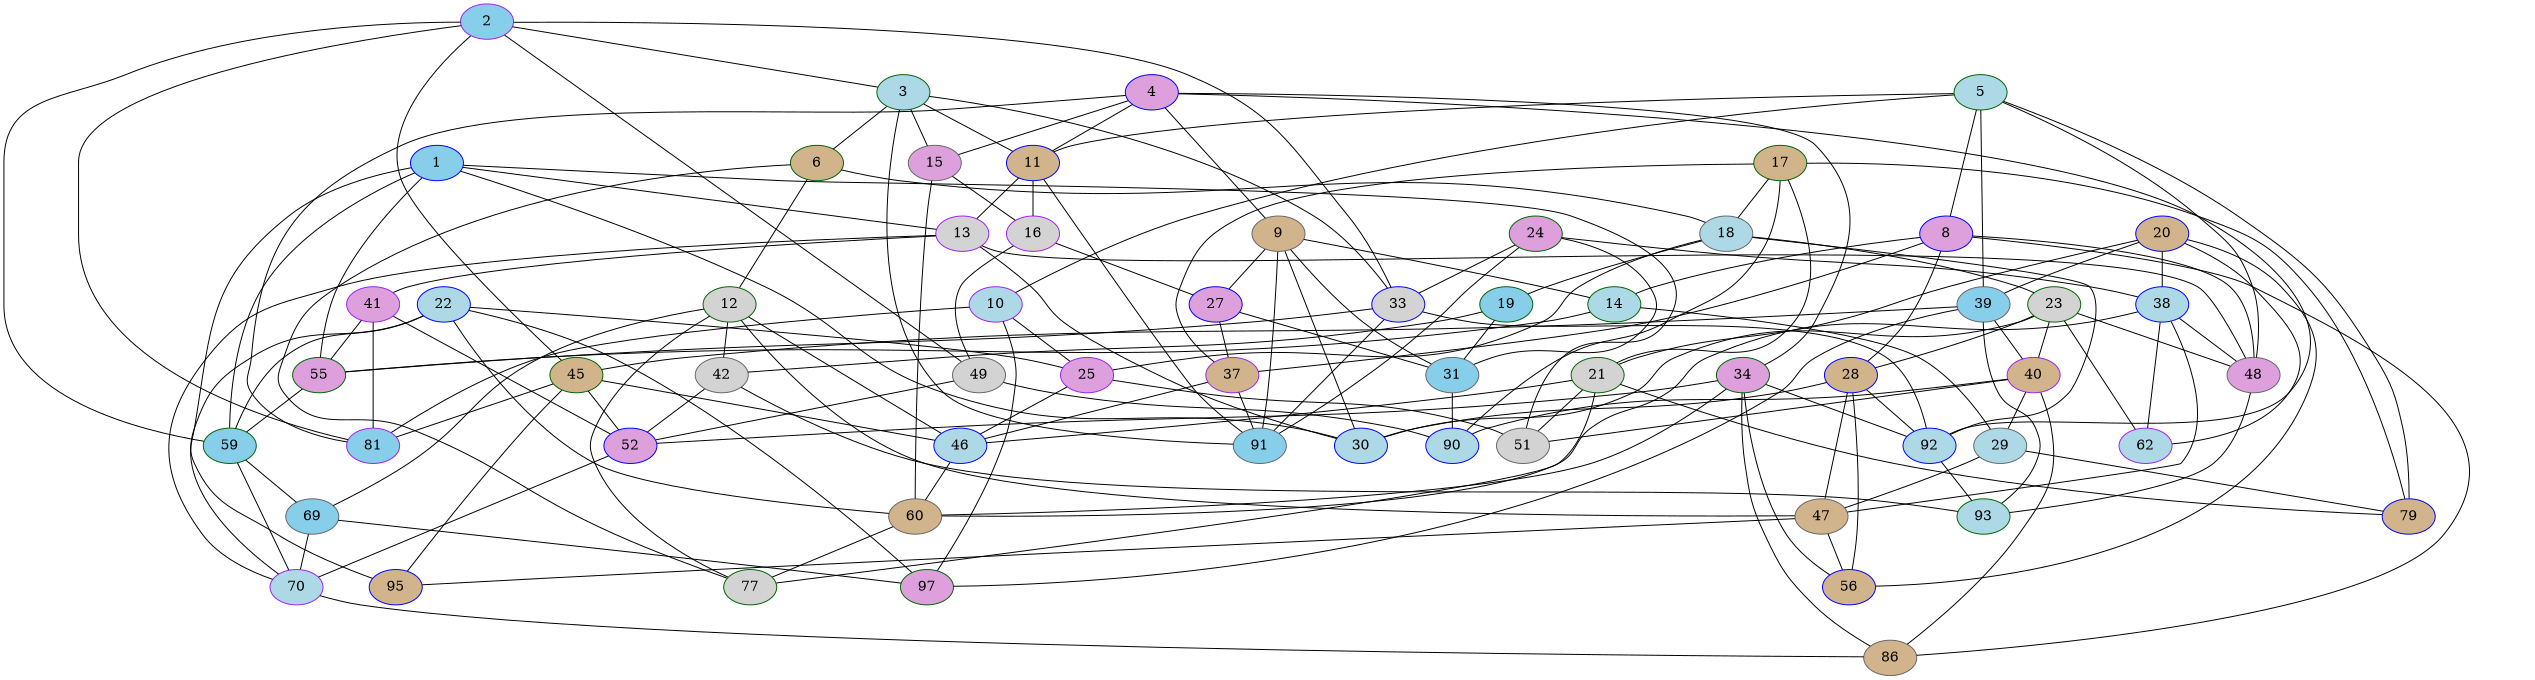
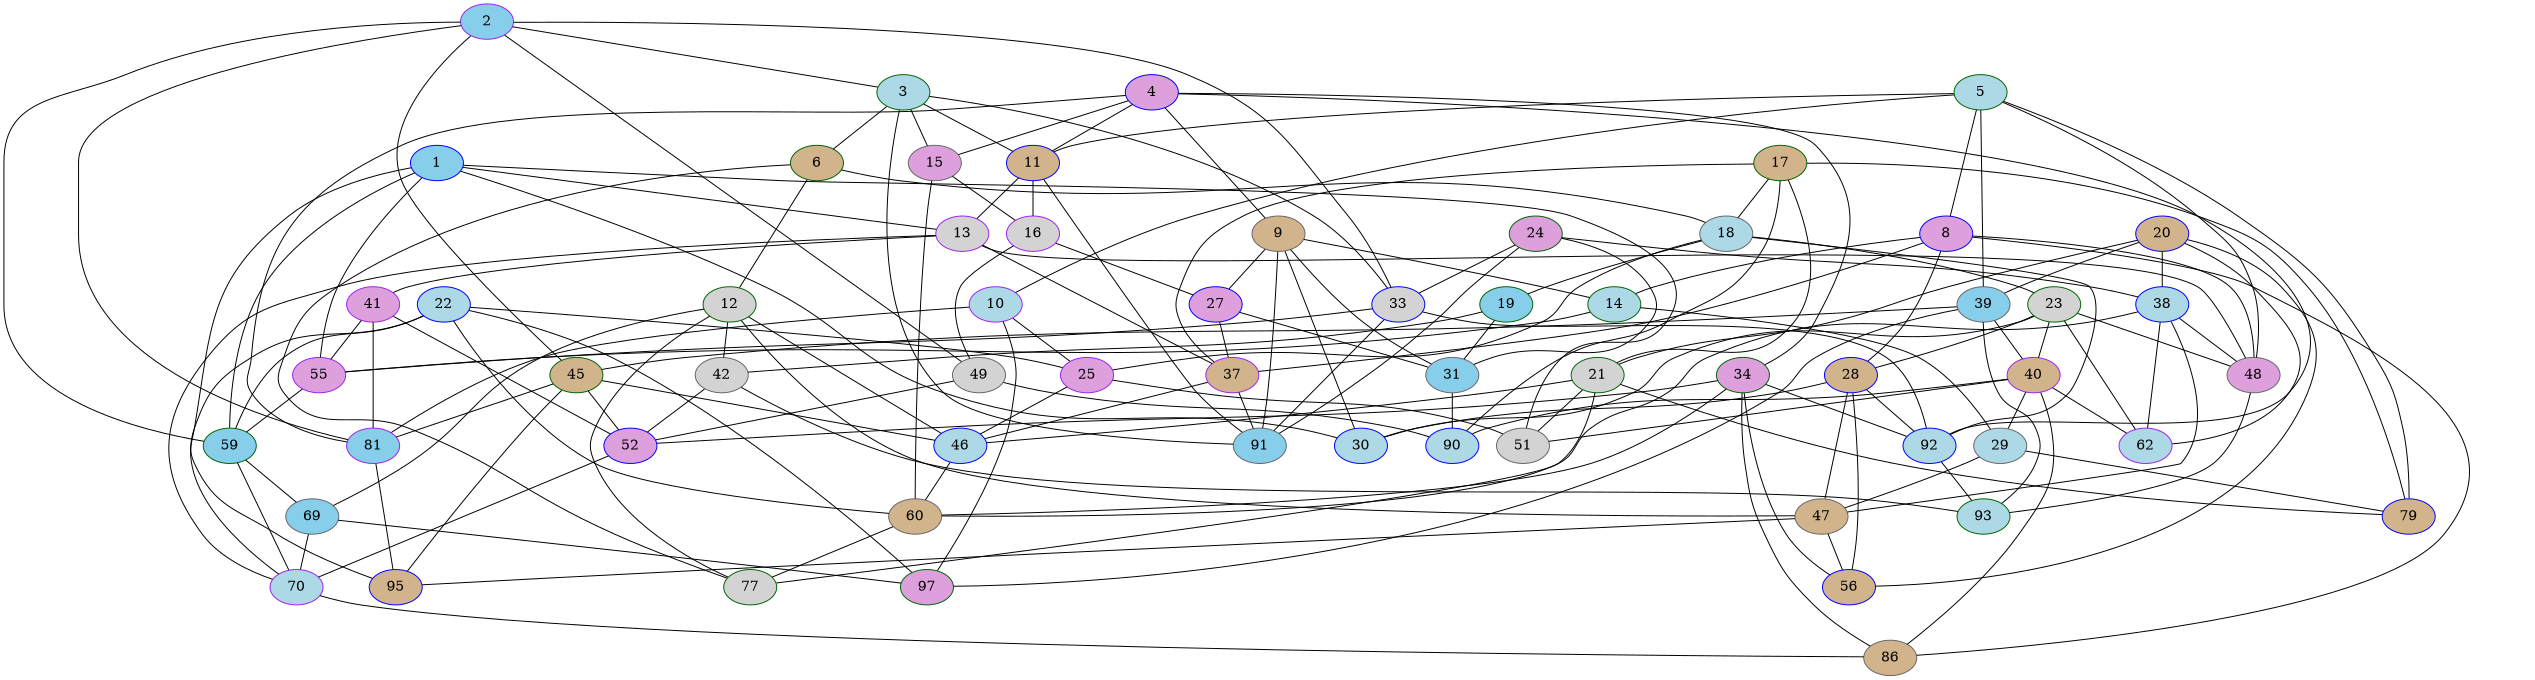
edge "13" -- "30": now "13" -- "37"
node "55": color darkgreen -> purple
edge "40" -- "62": added
edge "81" -- "95": added
